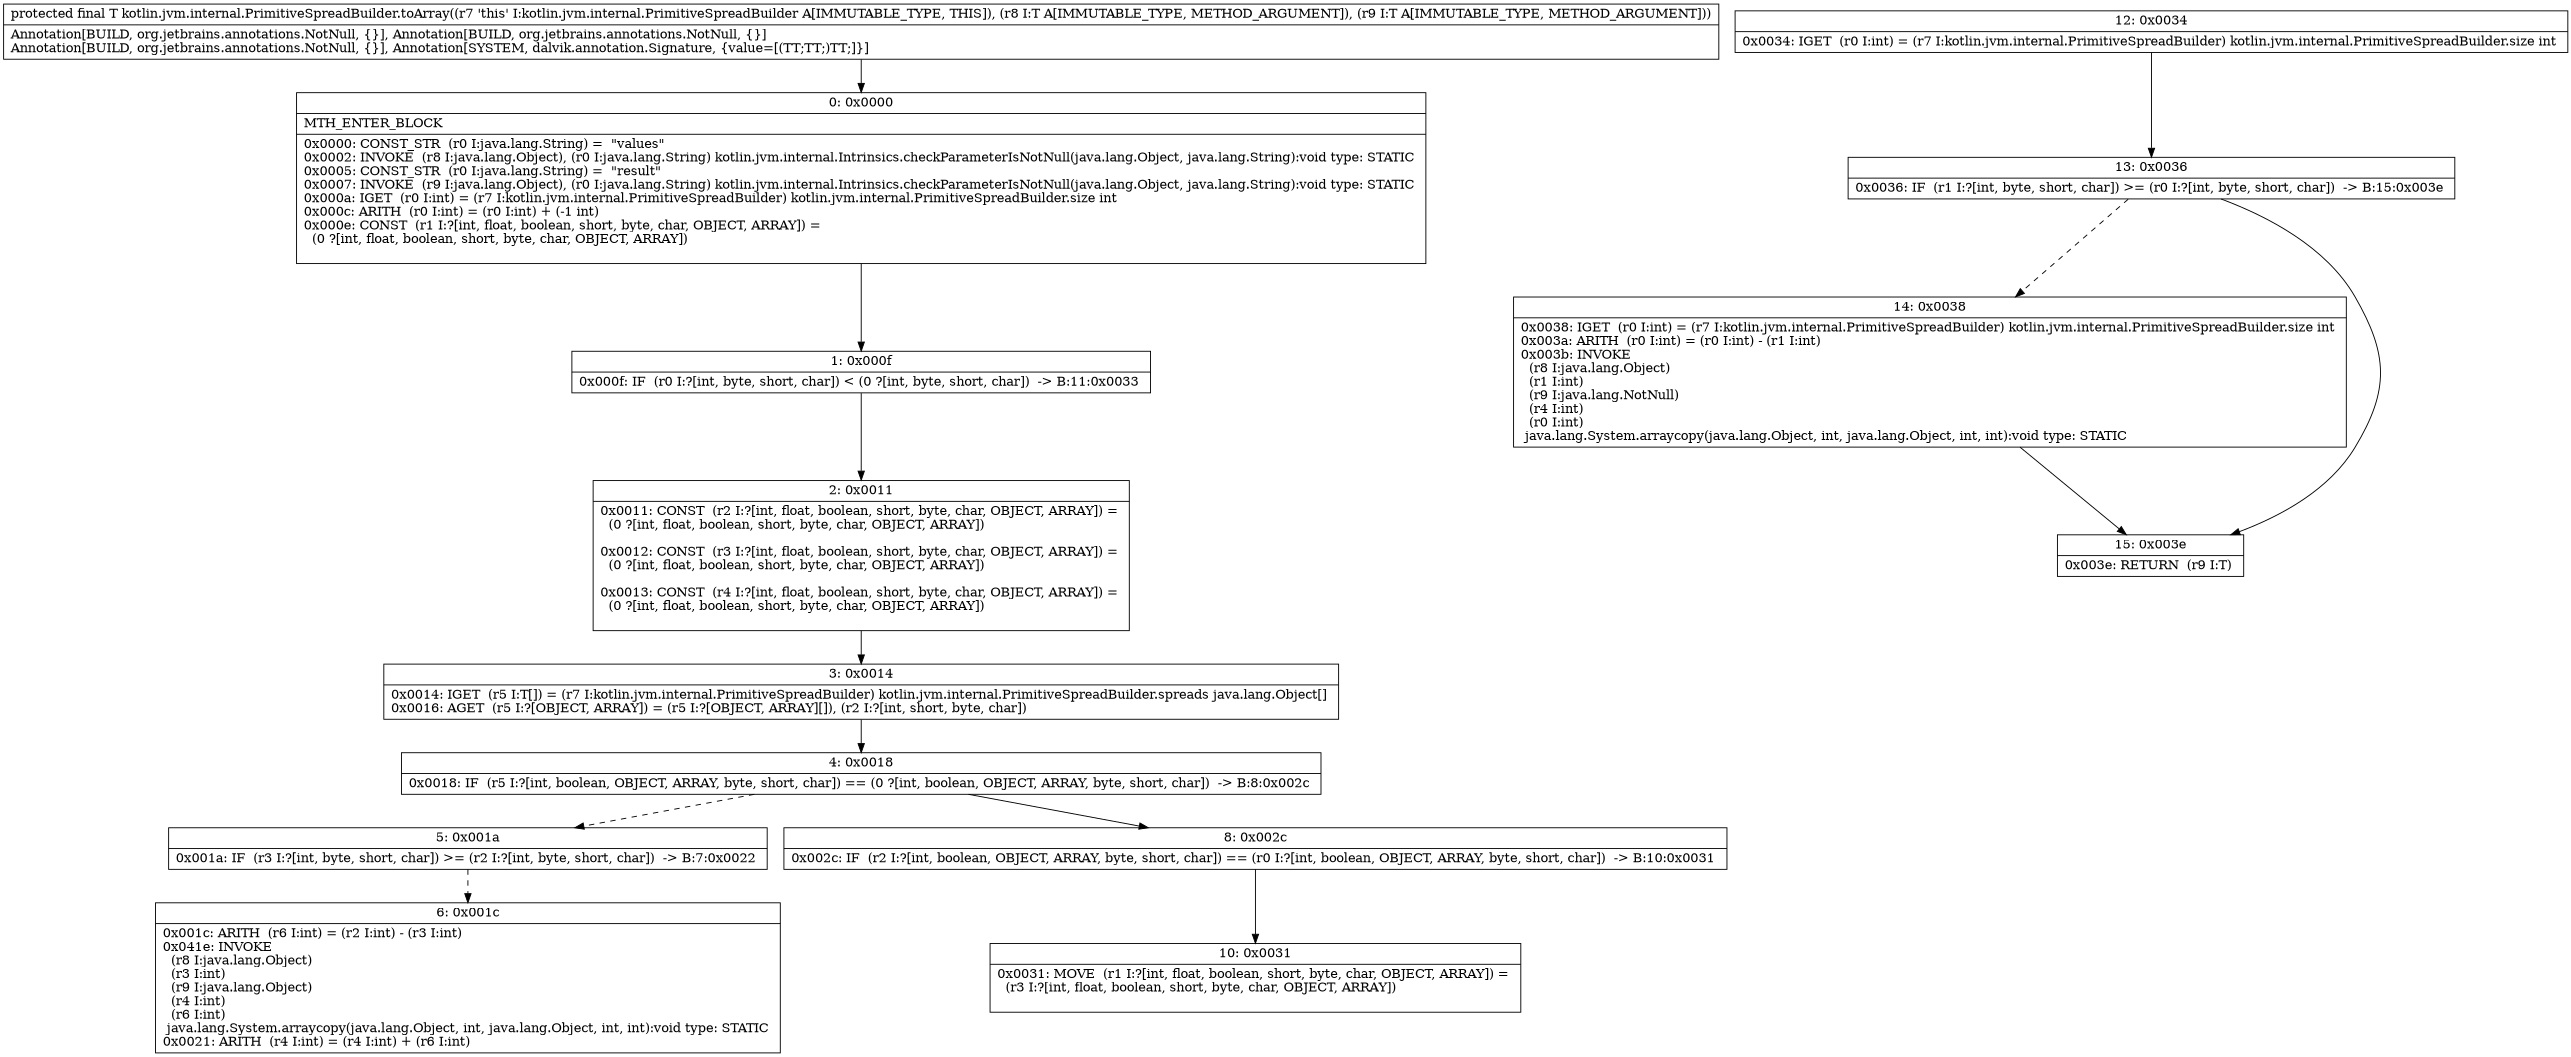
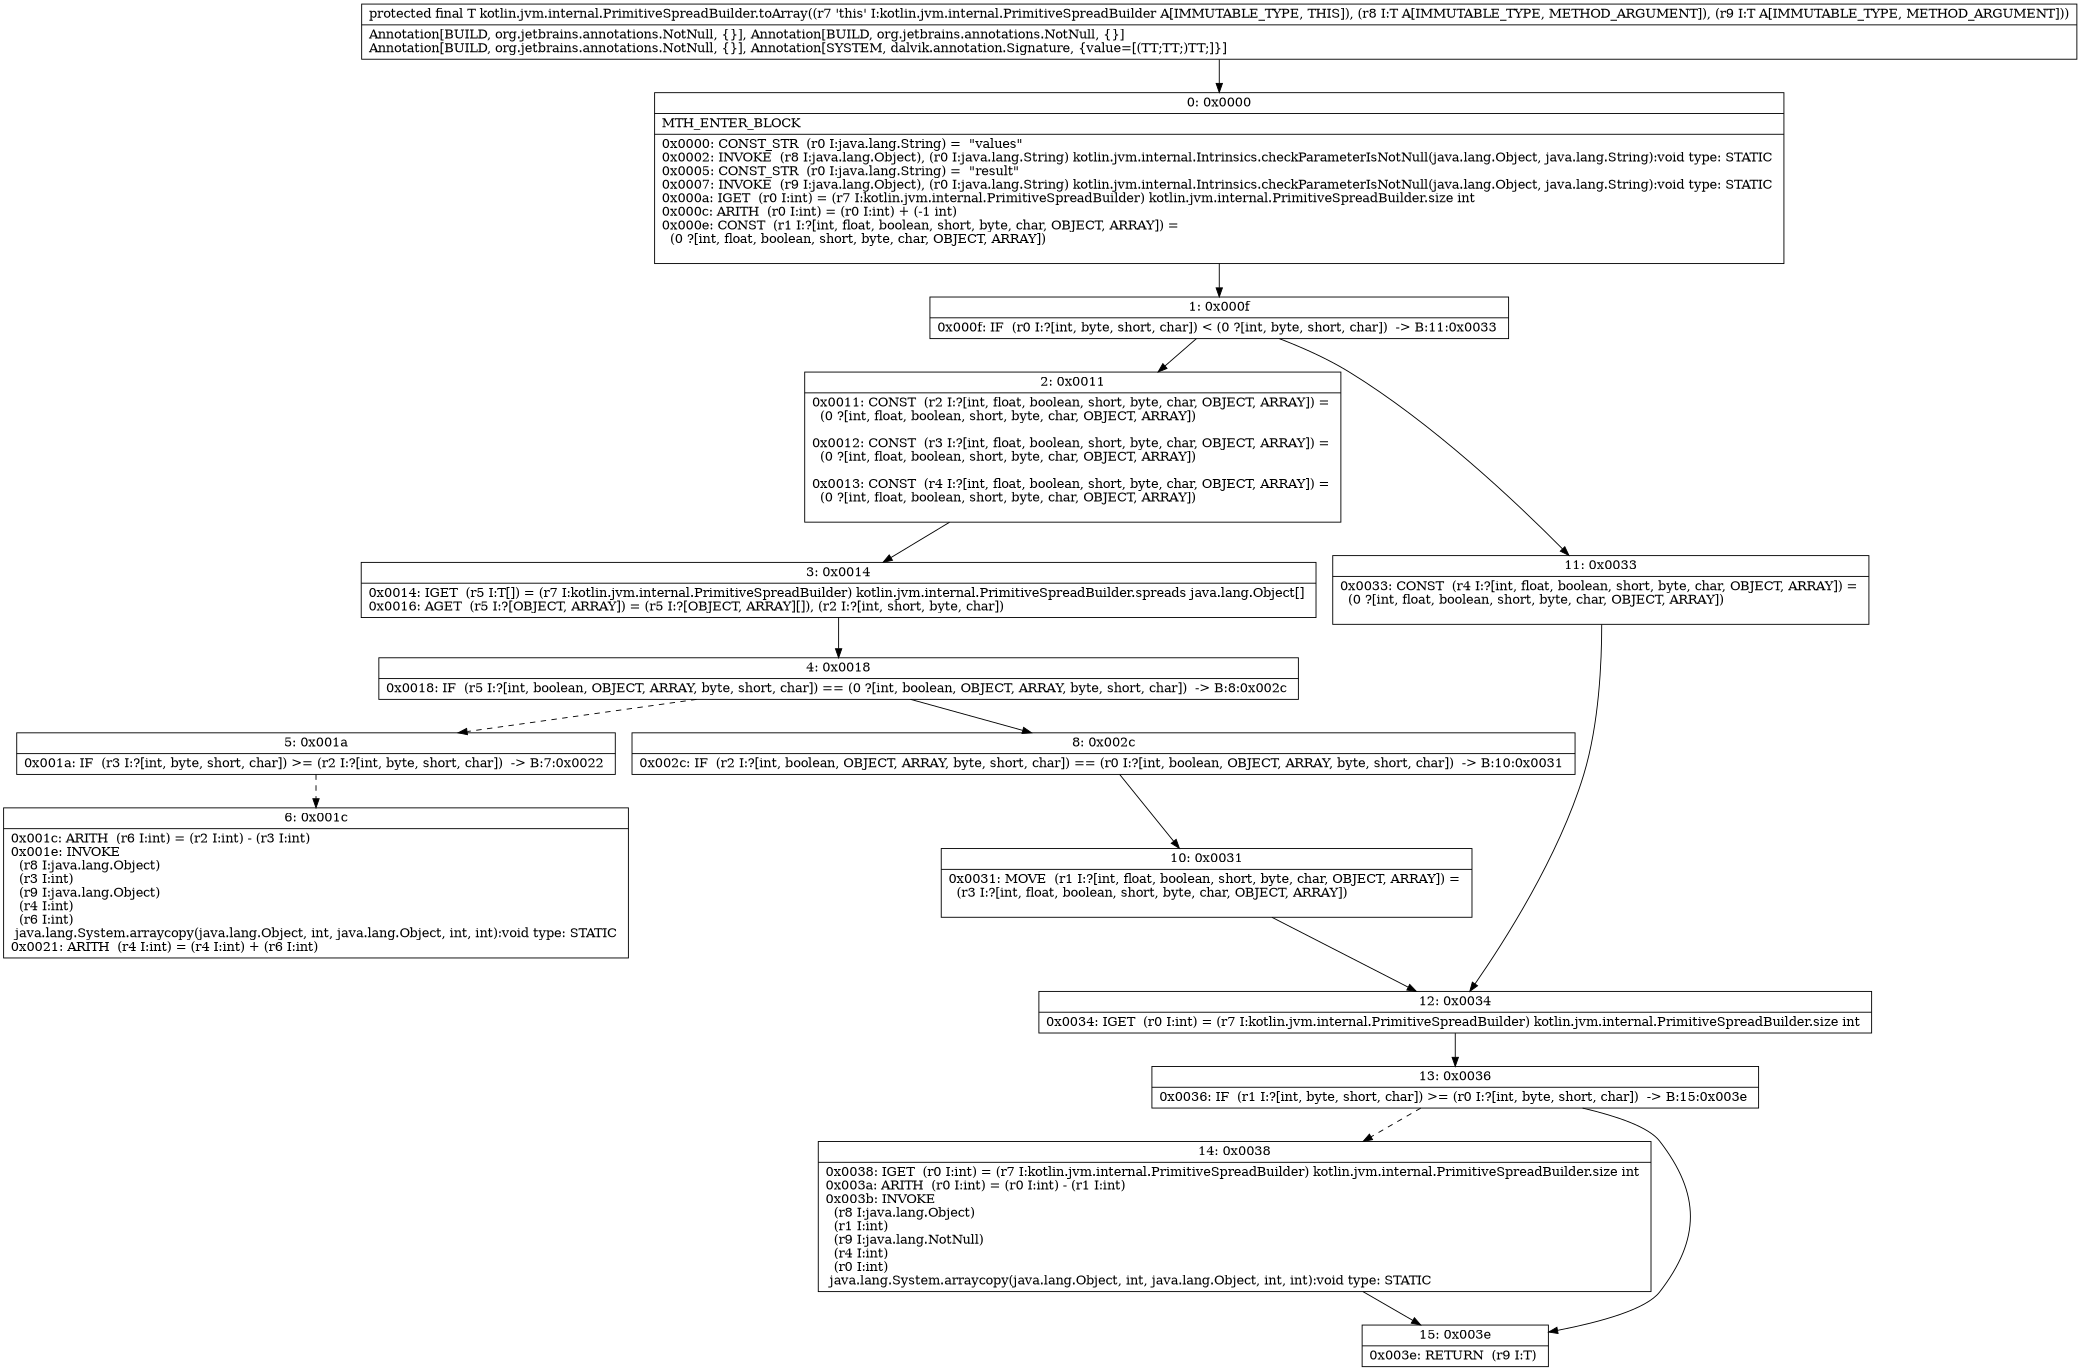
node "11: 0x0033": added
node "6: 0x001c": text "0x041e: INVOKE" -> "0x001e: INVOKE"
edge "10: 0x0031" -> "12: 0x0034": added
